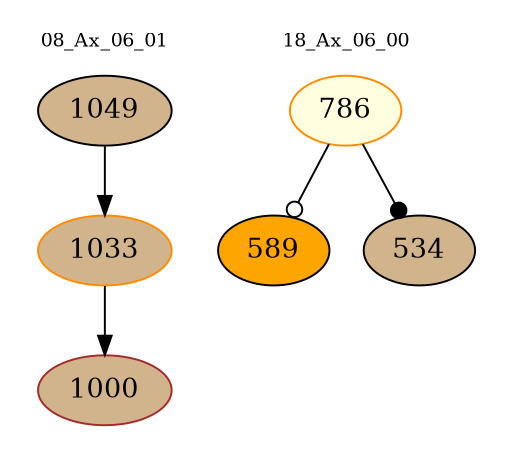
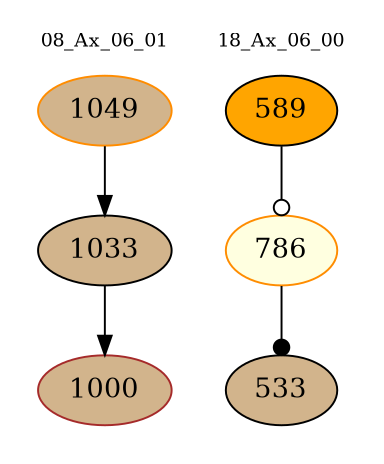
node "1049": color black -> darkorange
edge "786" -> "589": reversed
node "1033": color darkorange -> black
node "534": label "534" -> "533"
